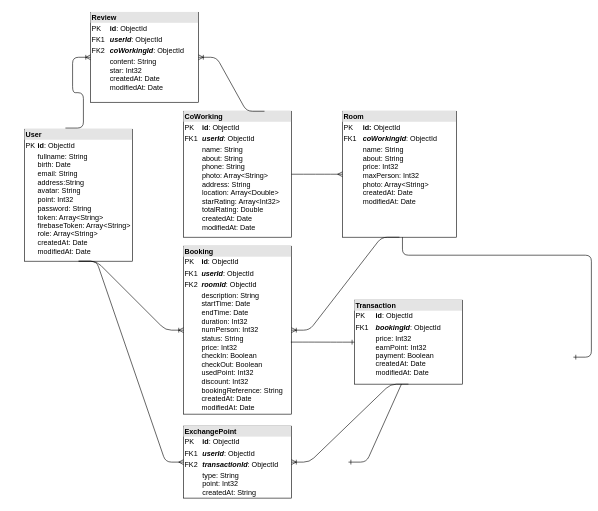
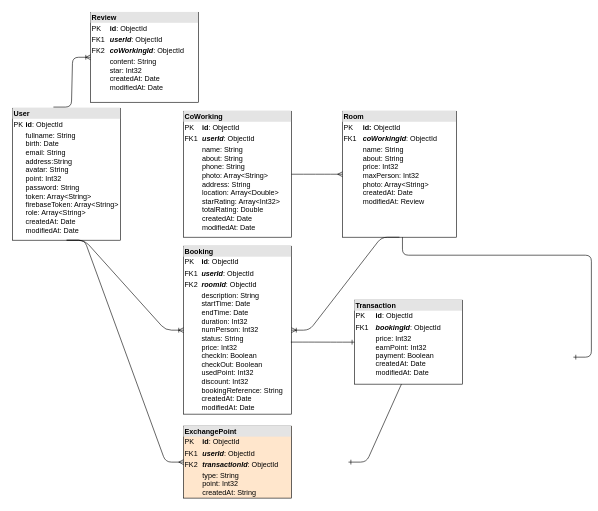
edge "CoWorking PK id: ObjectId FK1 userId: ObjectId name: String about: String phone: String photo: Array<String> address: String location: Array<Double> starRating: Array<Int32> totalRating: Double createdAt: Date modifiedAt: Date" -> "Review PK id: ObjectId FK1 userId: ObjectId FK2 coWorkingId: ObjectId content: String star: Int32 createdAt: Date modifiedAt: Date": removed
node "Room PK id: ObjectId FK1 coWorkingId: ObjectId name: String about: String price: Int32 maxPerson: Int32 photo: Array<String> createdAt: Date modifiedAt: Date": label "Room PK id: ObjectId FK1 coWorkingId: ObjectId name: String about: String price: Int32 maxPerson: Int32 photo: Array<String> createdAt: Date modifiedAt: Date" -> "Room PK id: ObjectId FK1 coWorkingId: ObjectId name: String about: String price: Int32 maxPerson: Int32 photo: Array<String> createdAt: Date modifiedAt: Review"
node "User PK id: ObjectId fullname: String birth: Date email: String address:String avatar: String point: Int32 password: String token: Array<String> firebaseToken: Array<String> role: Array<String> createdAt: Date modifiedAt: Date": moved (78, 195) -> (66, 174)
edge "Transaction PK id: ObjectId FK1 bookingId: ObjectId price: Int32 earnPoint: Int32 payment: Boolean createdAt: Date modifiedAt: Date" -> "ExchangePoint PK id: ObjectId FK1 userId: ObjectId FK2 transactionId: ObjectId type: String point: Int32 createdAt: String": removed
node "ExchangePoint PK id: ObjectId FK1 userId: ObjectId FK2 transactionId: ObjectId type: String point: Int32 createdAt: String": fillcolor #ffffff -> #ffe6cc
